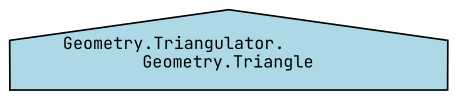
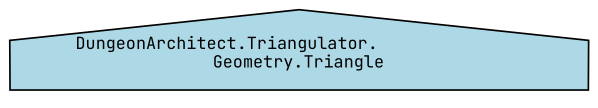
node "Geometry.Triangulator. Geometry.Triangle": label "Geometry.Triangulator. Geometry.Triangle" -> "DungeonArchitect.Triangulator. Geometry.Triangle"
